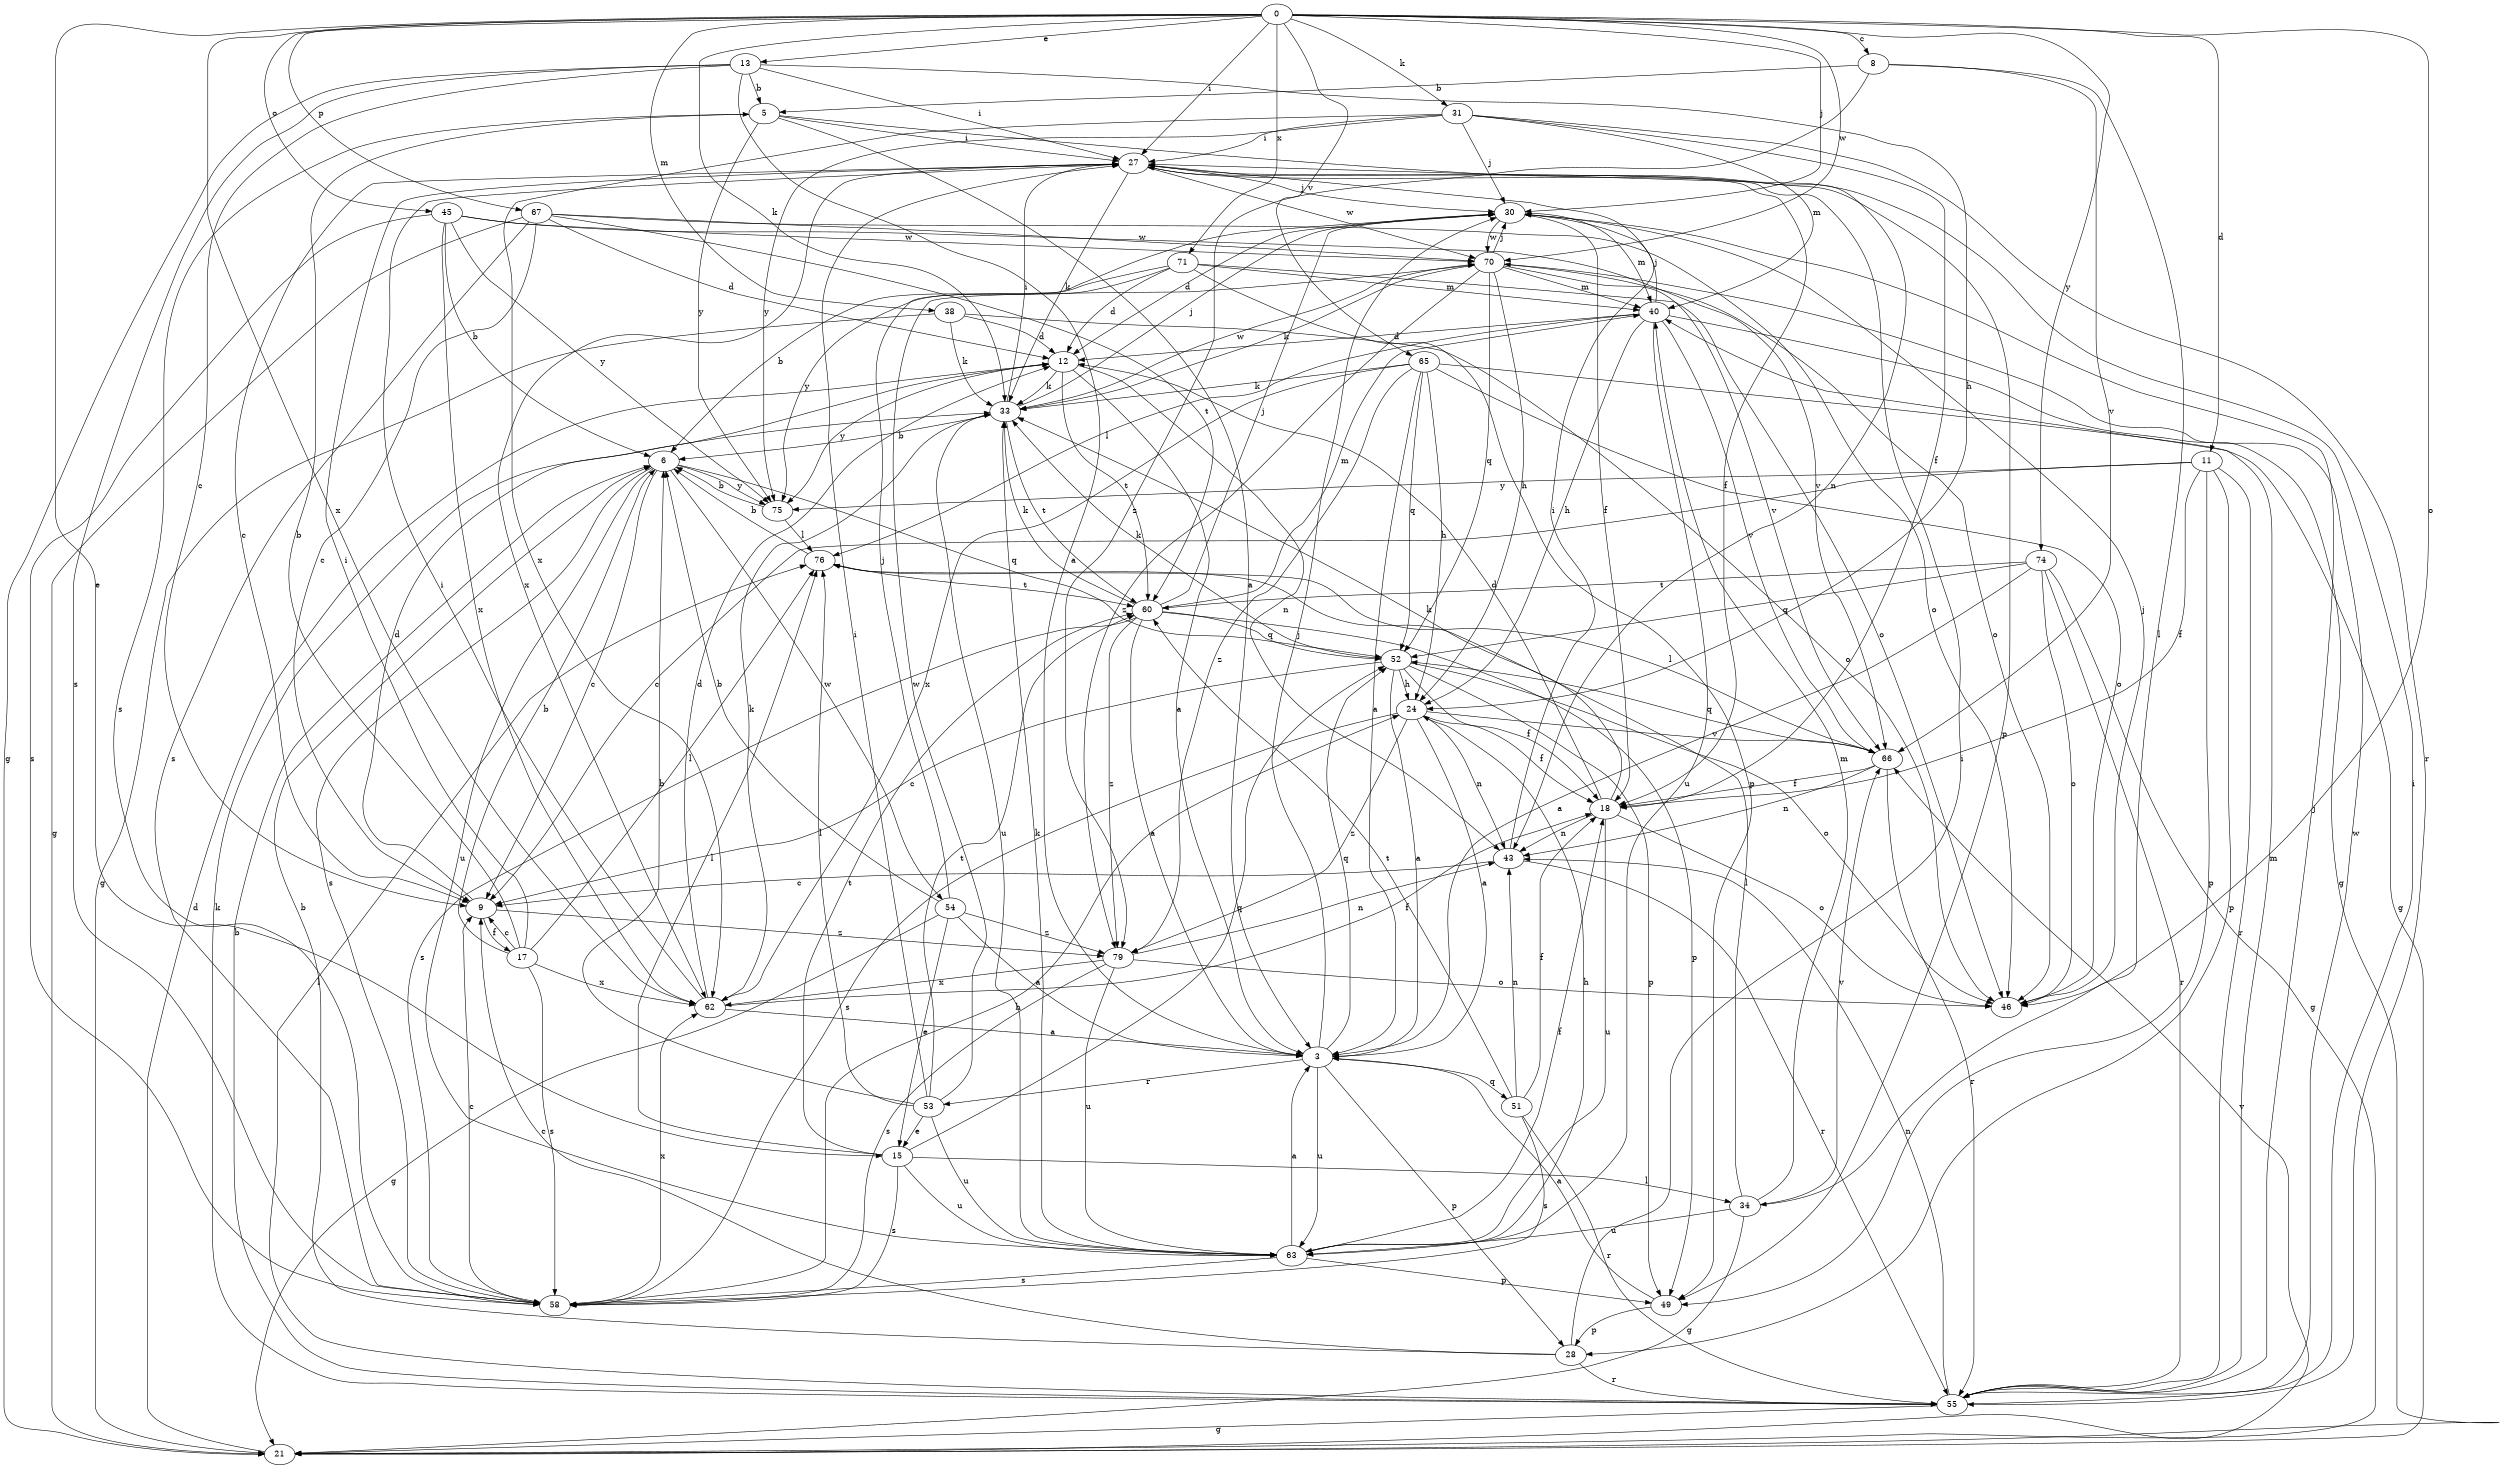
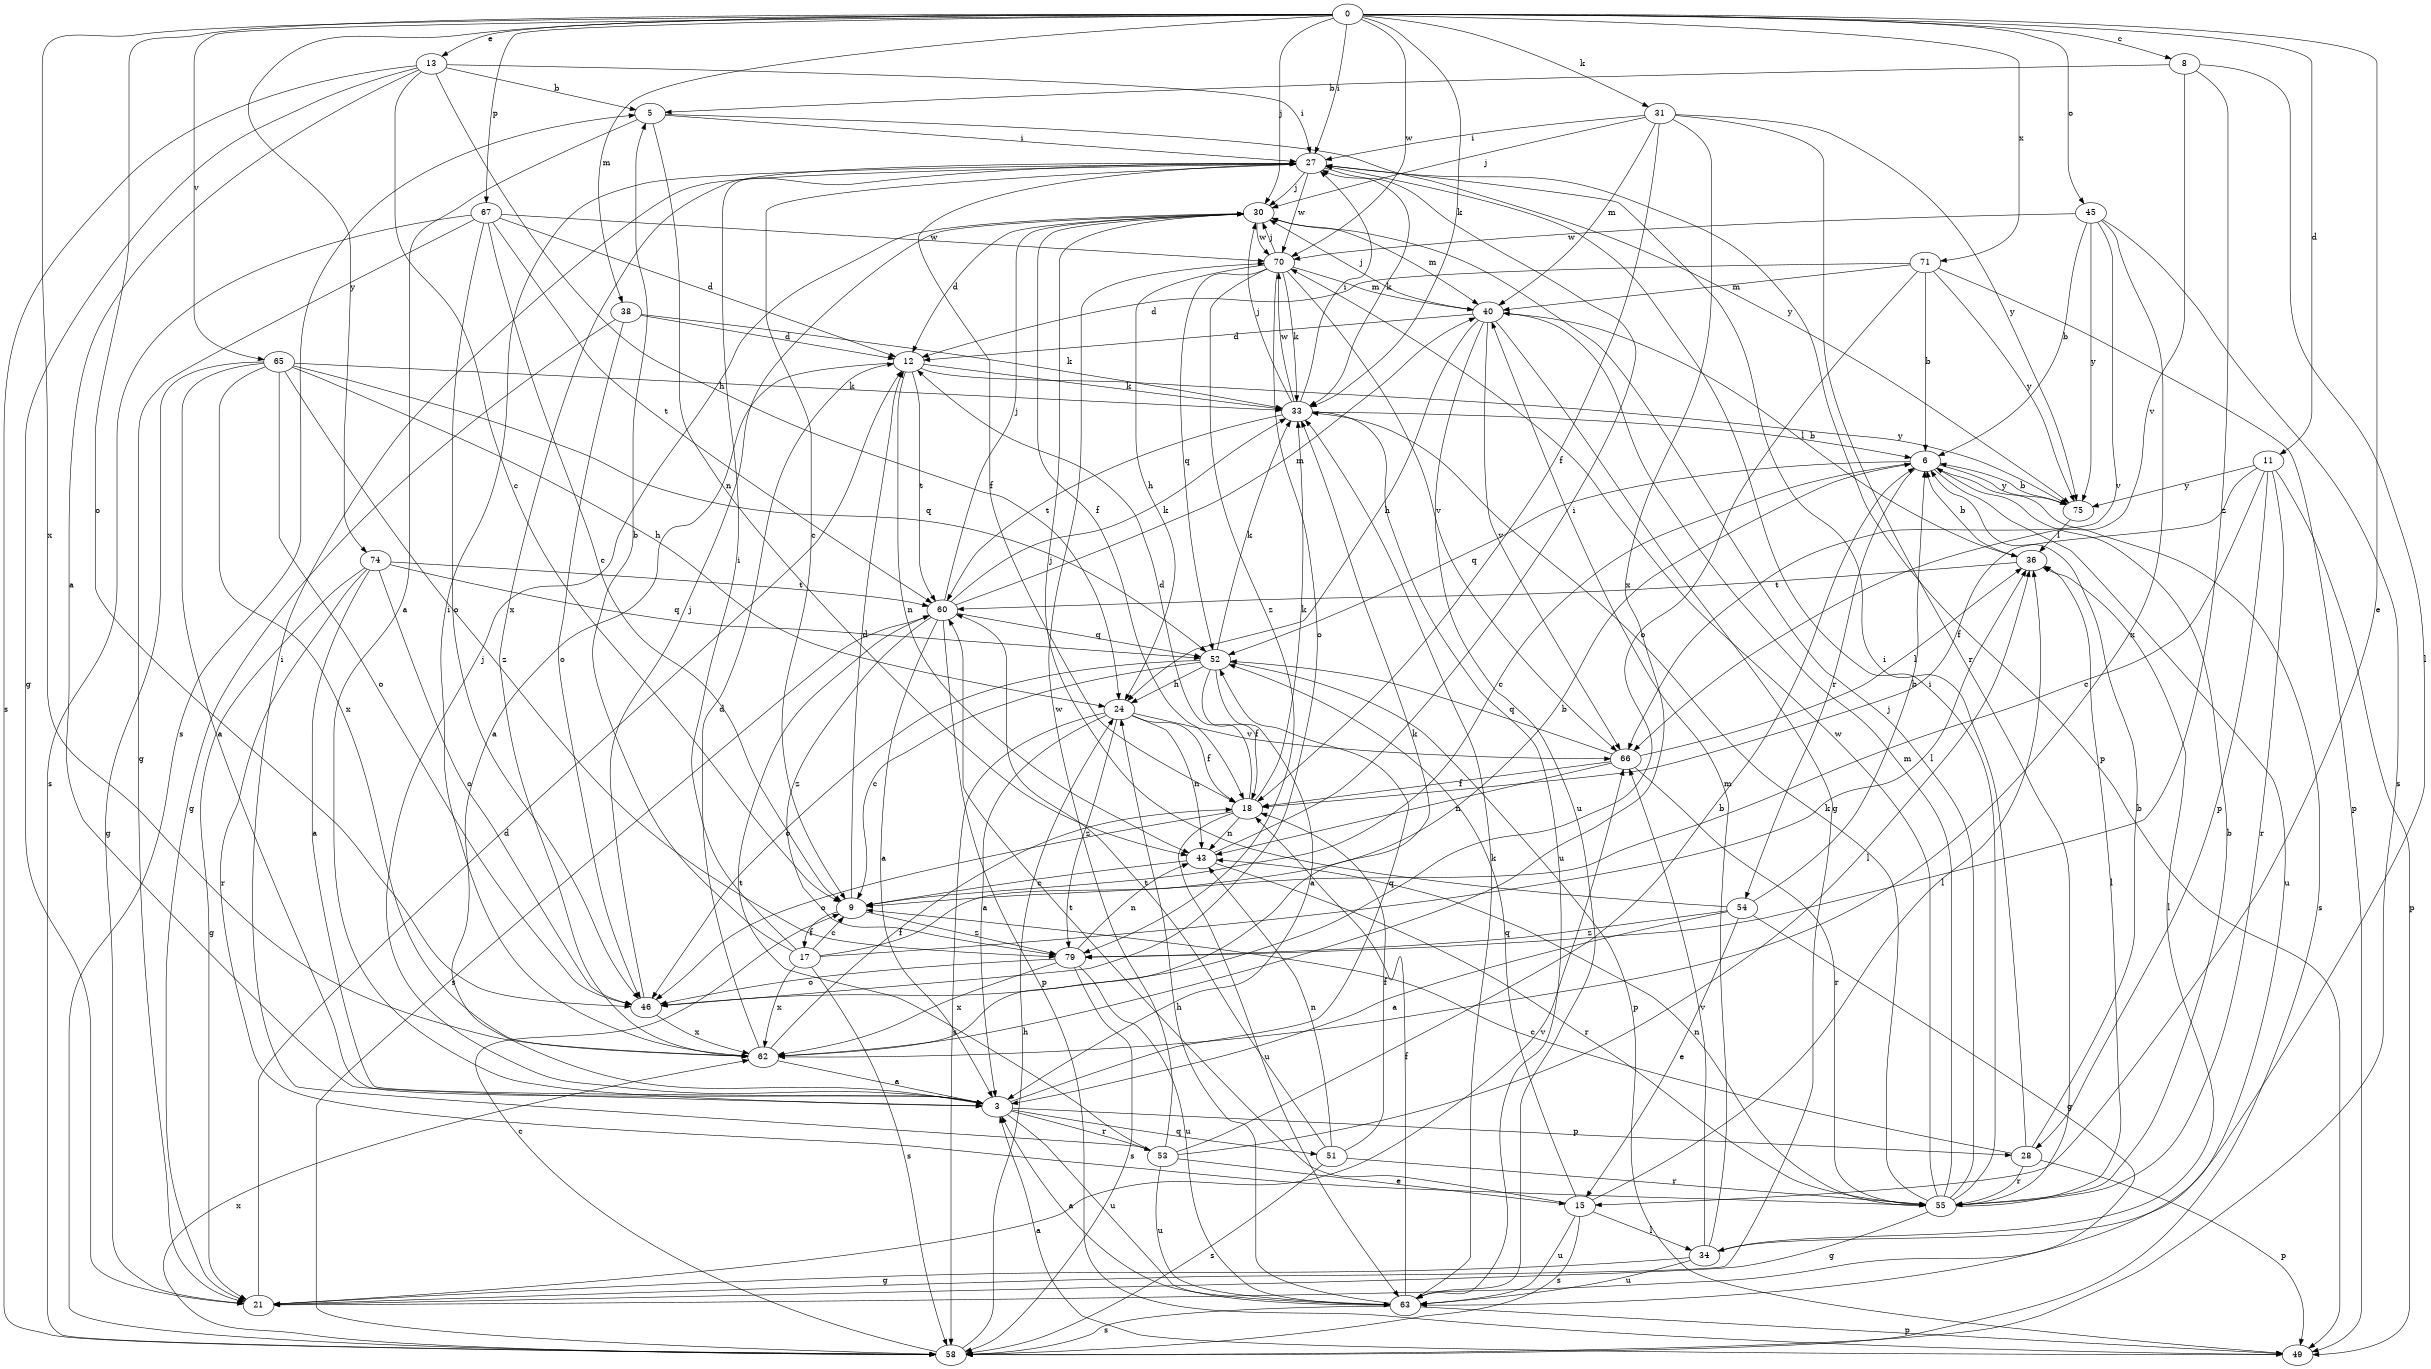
node "76": label "76" -> "36"
edge "5" -> "58": reversed
edge "6" -> "54": label "w" -> "r"
edge "46" -> "62": added, label "x"
edge "49" -> "28": reversed
